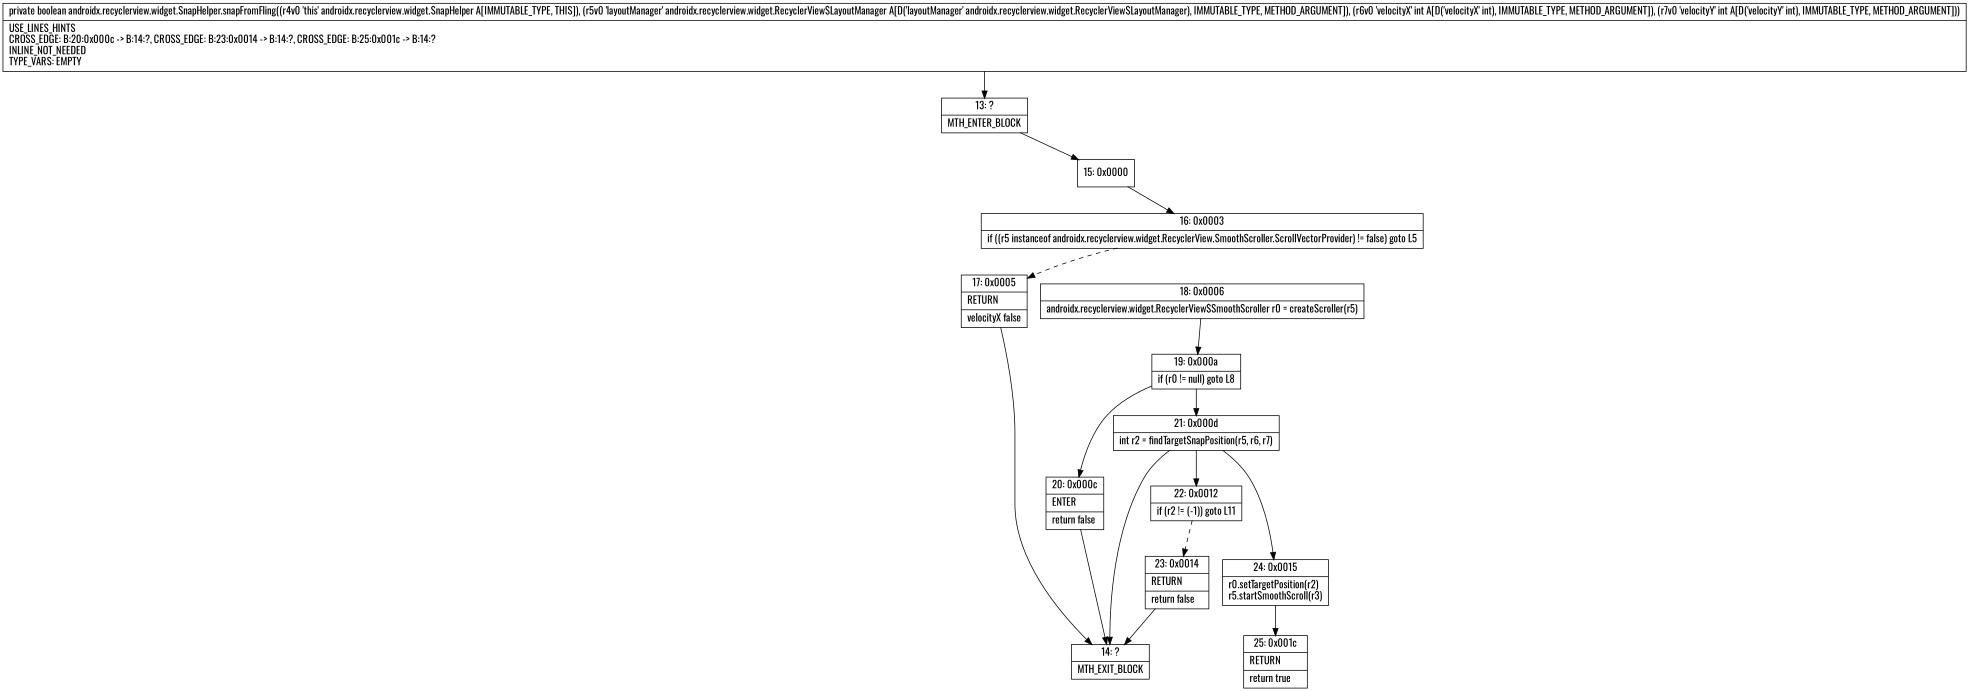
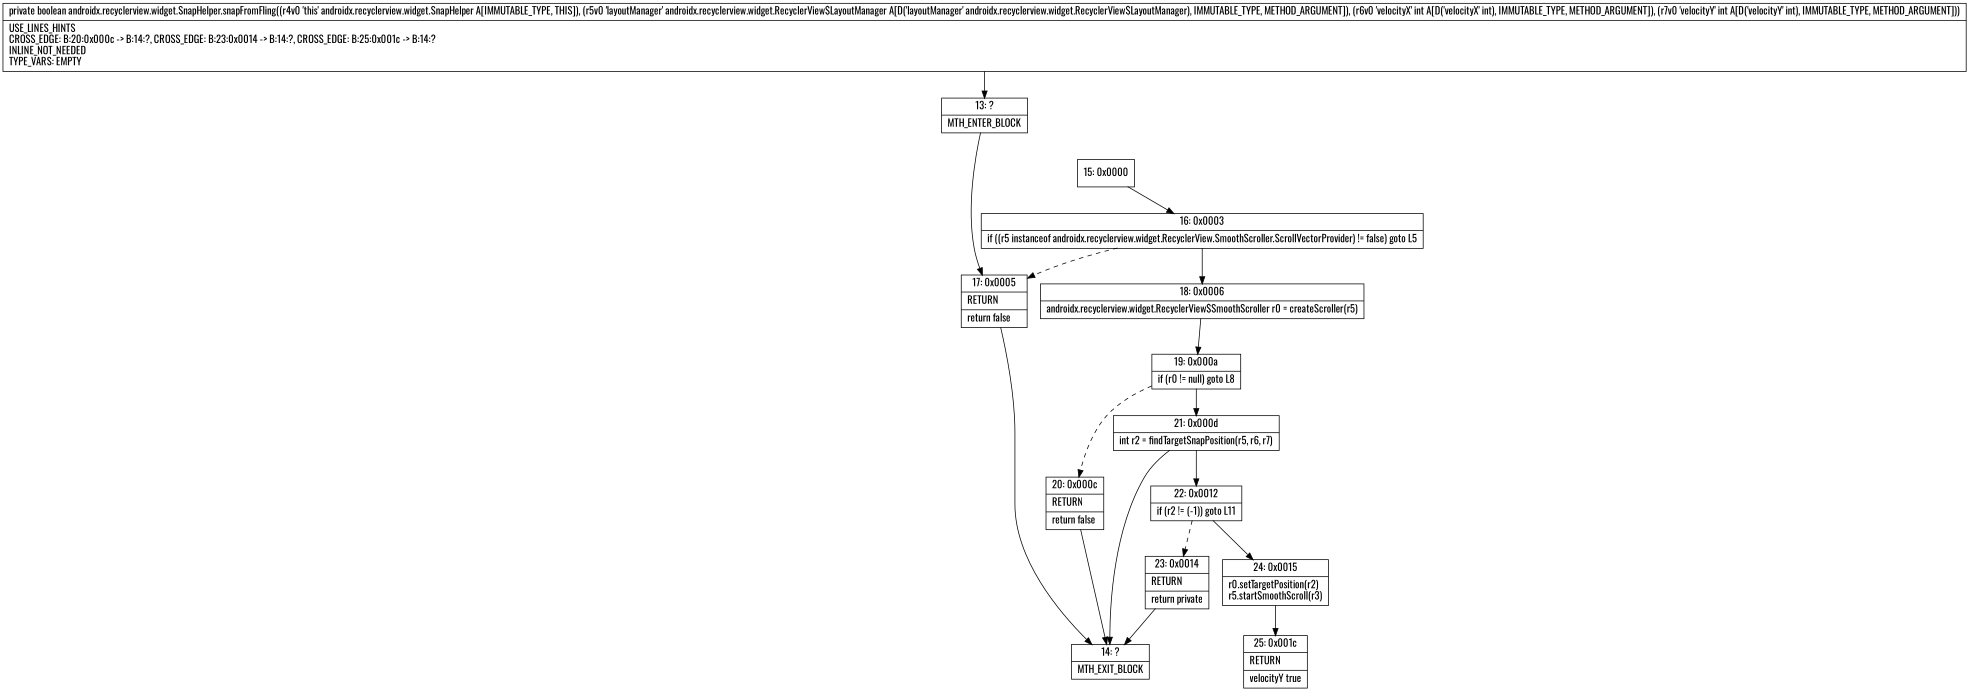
edge "13: ?" -> "15: 0x0000": now "13: ?" -> "17: 0x0005"
edge "16: 0x0003" -> "18: 0x0006": added
node "17: 0x0005": text "velocityX false" -> "return false"
edge "19: 0x000a" -> "20: 0x000c": style solid -> dashed
edge "21: 0x000d" -> "24: 0x0015": now "22: 0x0012" -> "24: 0x0015"
node "20: 0x000c": text "ENTER" -> "RETURN"
node "23: 0x0014": text "return false" -> "return private"
node "25: 0x001c": text "return true" -> "velocityY true"
